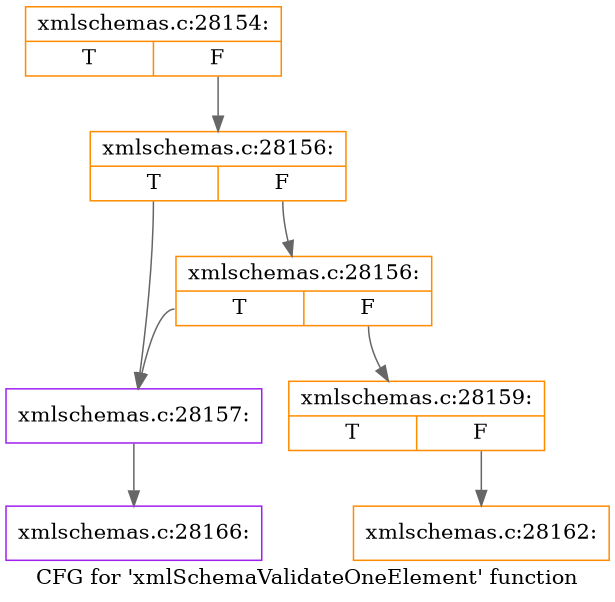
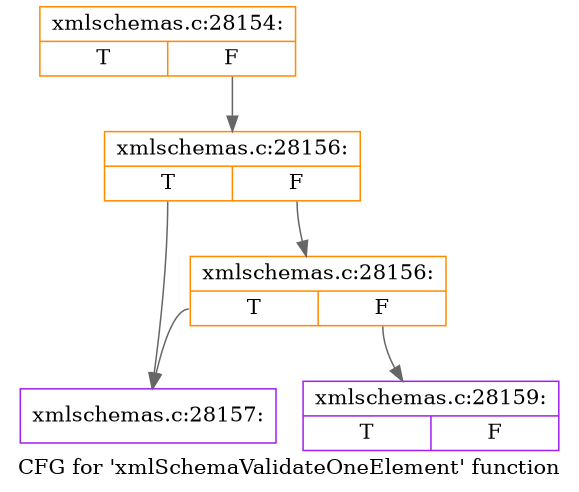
node "xmlschemas.c:28159:": color darkorange -> purple
node "xmlschemas.c:28166:": removed
node "xmlschemas.c:28162:": removed
